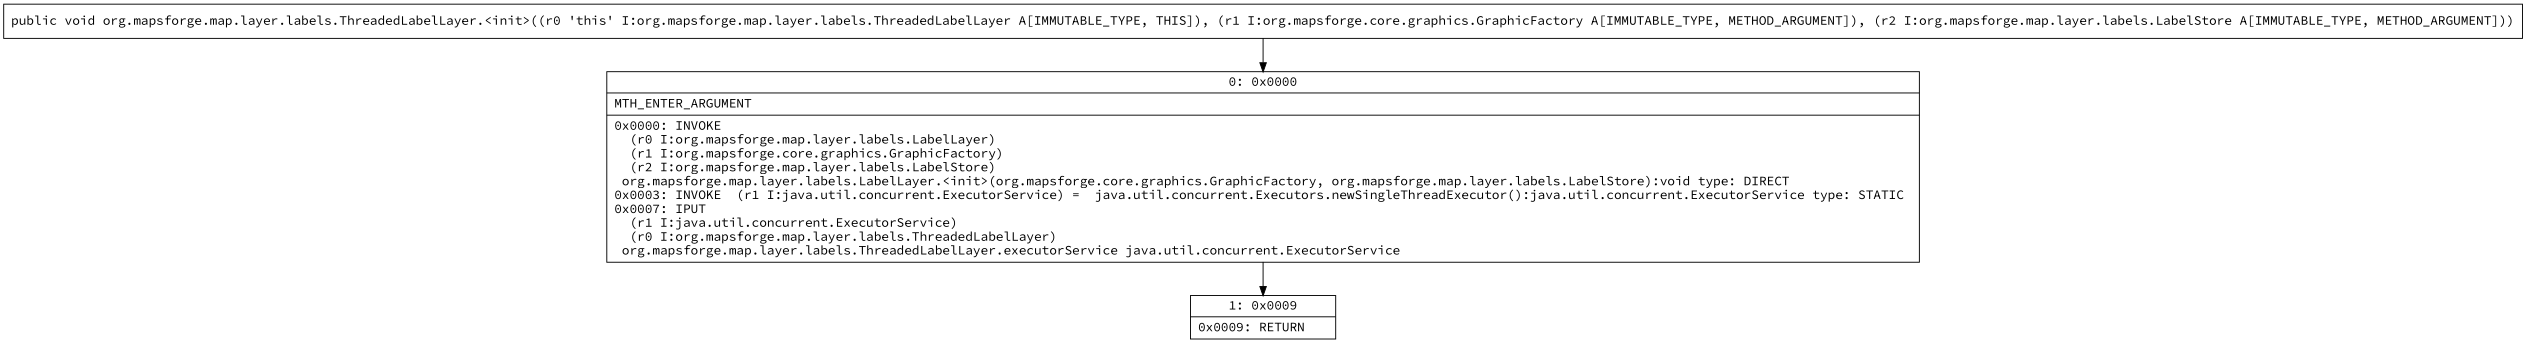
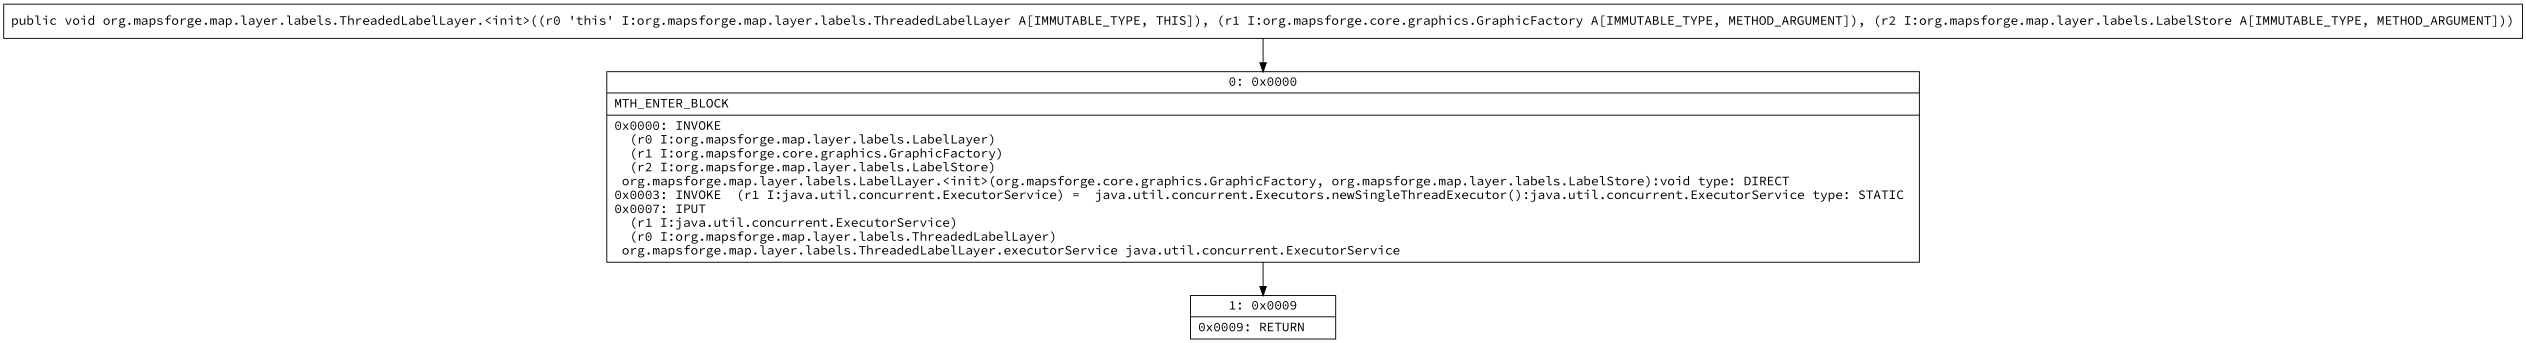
node "0: 0x0000": text "MTH_ENTER_ARGUMENT" -> "MTH_ENTER_BLOCK"
